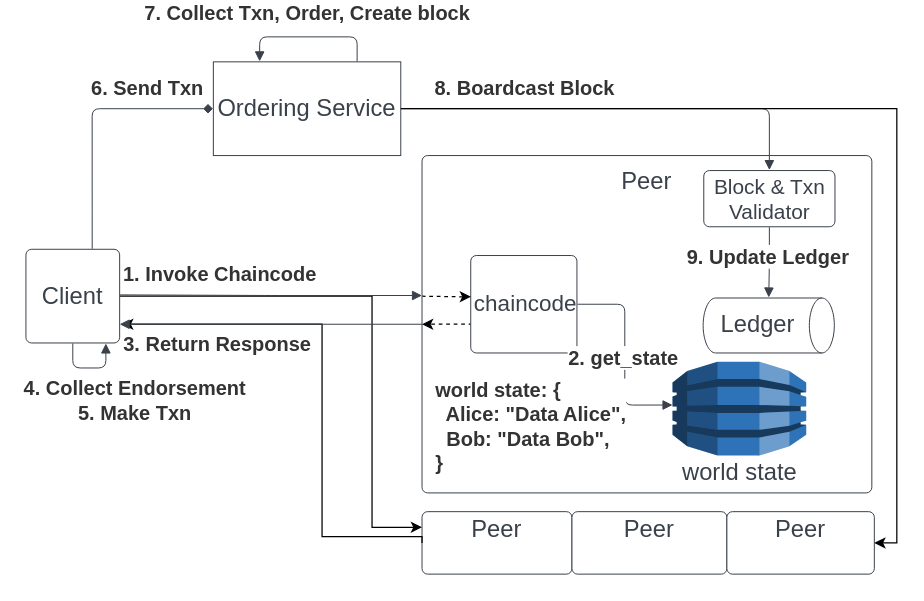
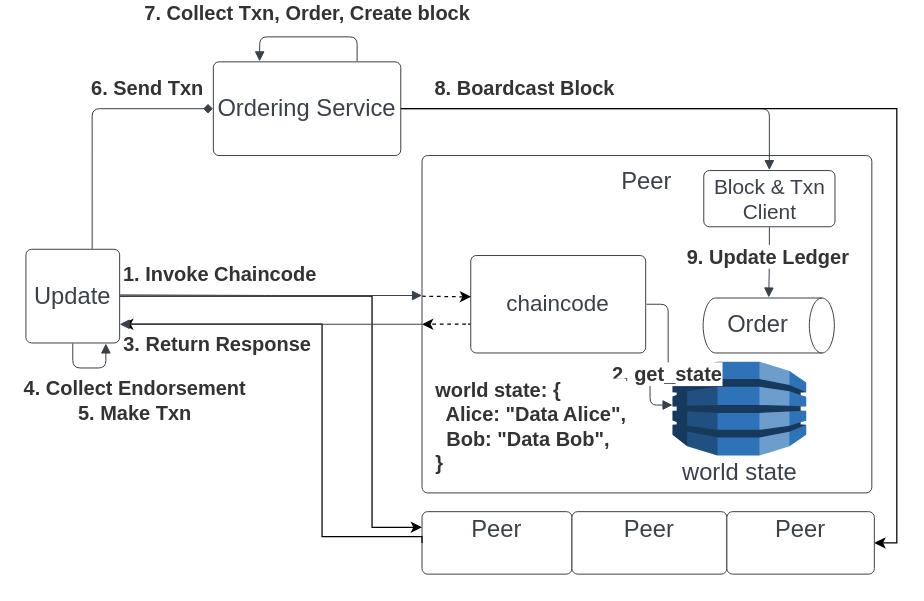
node "Ordering Service": shape rectangle -> rounded rectangle
node "Block & Txn Validator": label "Block & Txn Validator" -> "Block & Txn Client"
node "Client": label "Client" -> "Update"
node "chaincode": size 106x98 -> 175x98
node "Ledger": label "Ledger" -> "Order"
